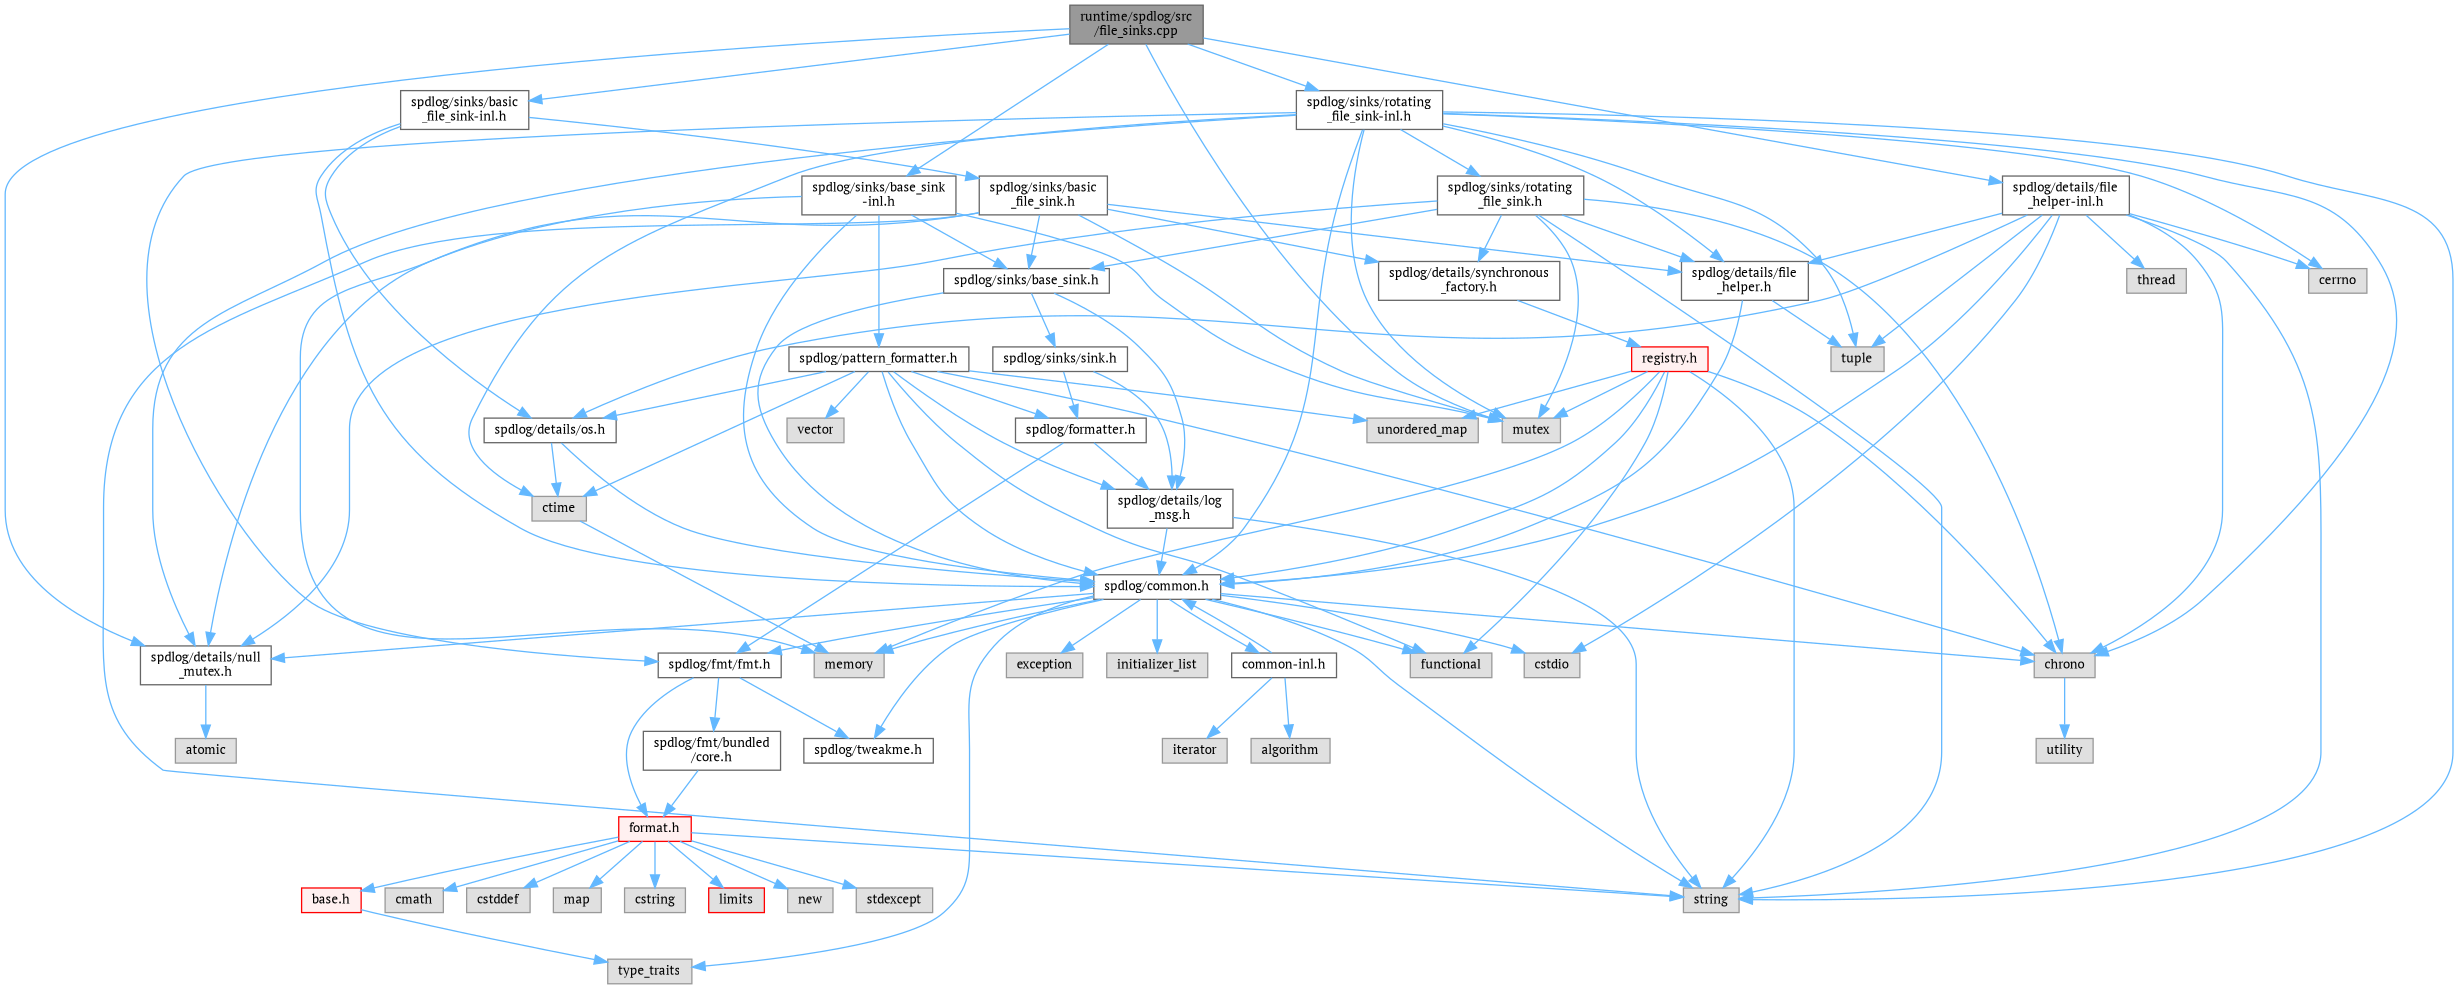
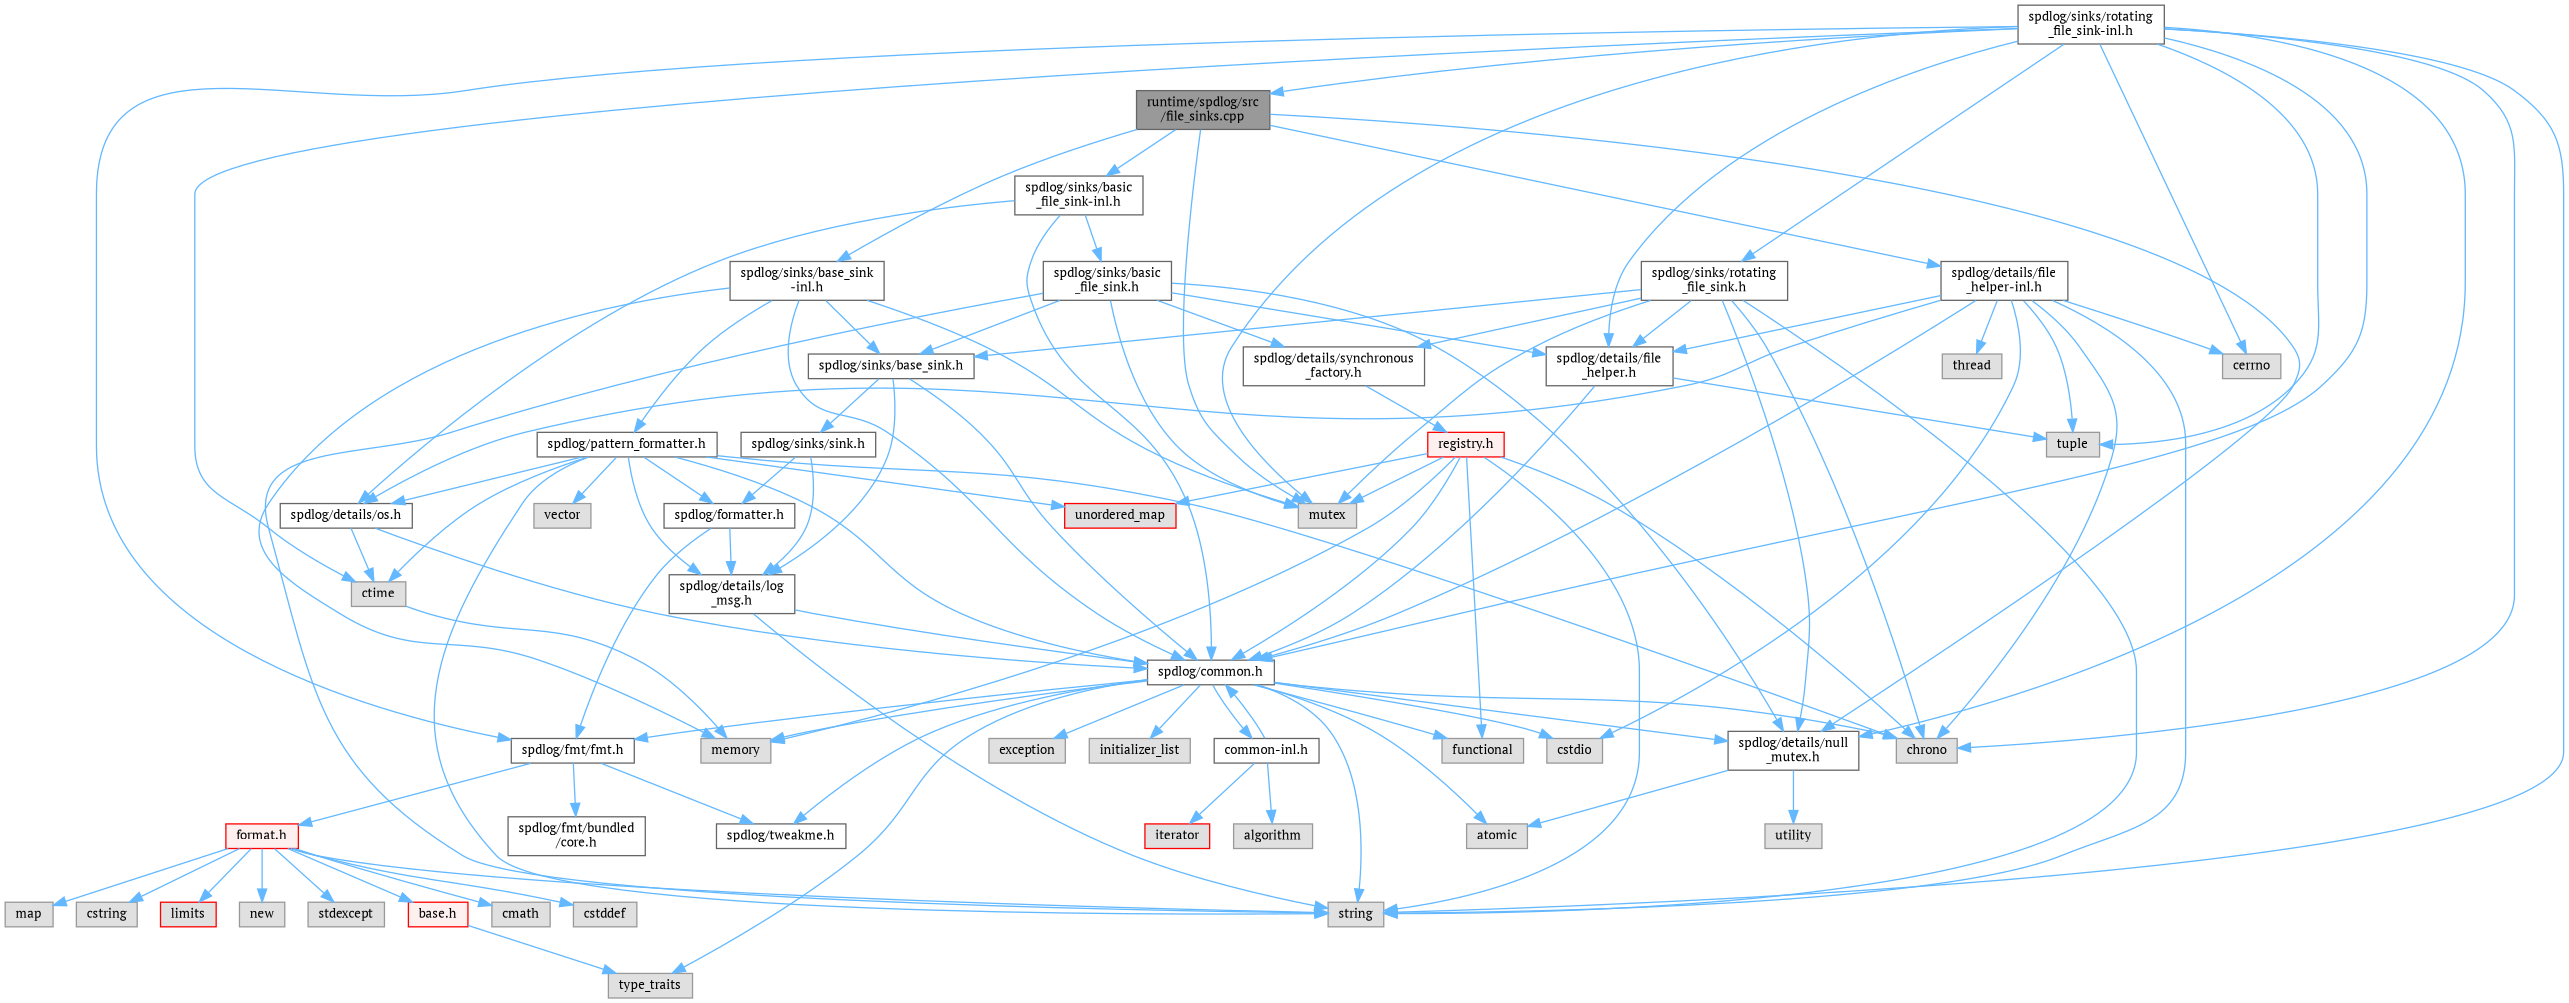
edge "runtime/spdlog/src /file_sinks.cpp" -> "spdlog/sinks/rotating _file_sink-inl.h": reversed
node "unordered_map": color grey60 -> red
edge "spdlog/pattern_formatter.h" -> "functional": now "spdlog/pattern_formatter.h" -> "string"
edge "chrono" -> "utility": now "spdlog/details/null _mutex.h" -> "utility"
edge "spdlog/common.h" -> "atomic": added
node "iterator": color grey60 -> red
edge "spdlog/fmt/bundled /core.h" -> "format.h": removed
